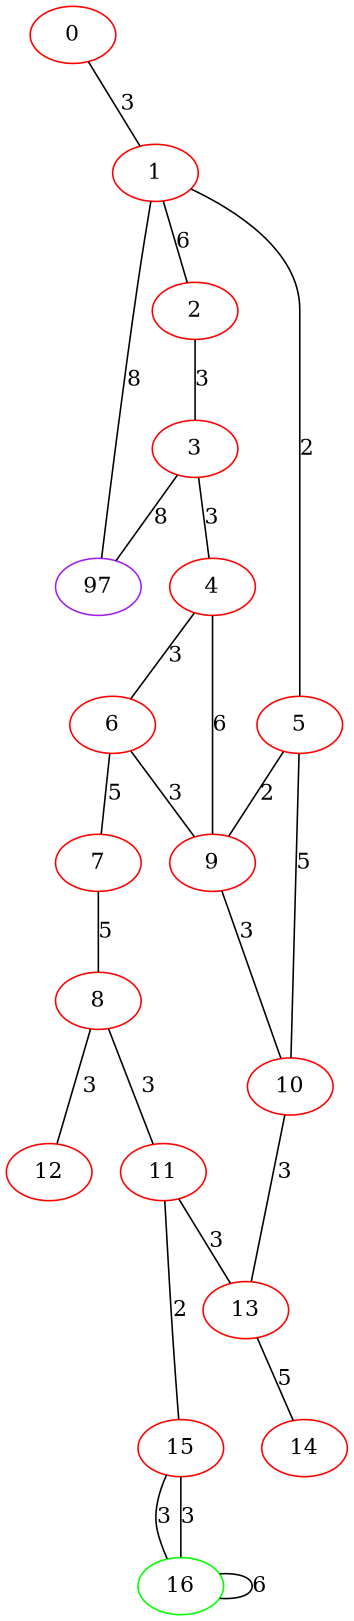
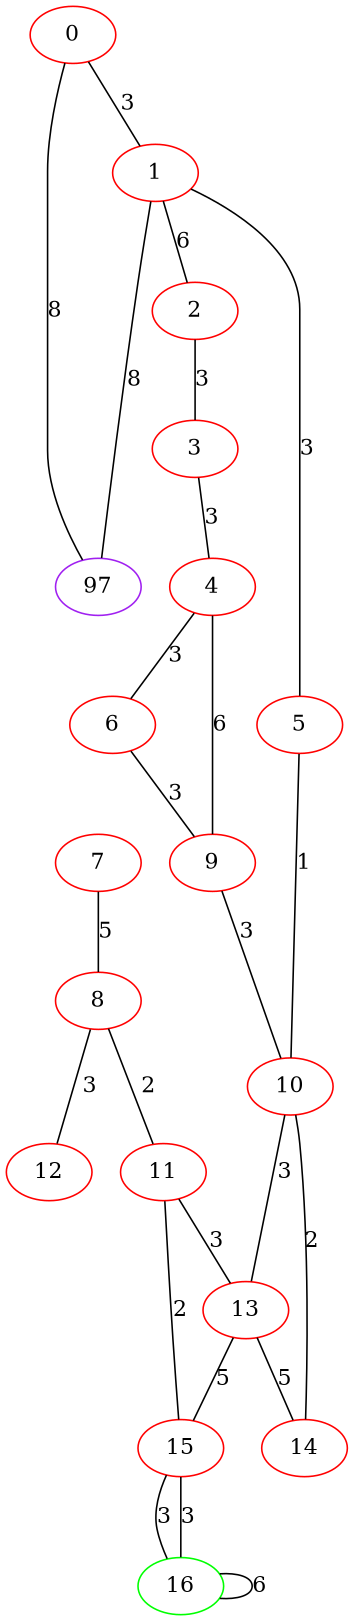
edge "1" -- "5": label "2" -> "3"
edge "3" -- "97": now "0" -- "97"
edge "6" -- "7": removed, label "5"
edge "5" -- "9": removed, label "2"
edge "5" -- "10": label "5" -> "1"
edge "8" -- "11": label "3" -> "2"
edge "10" -- "14": added, label "2"
edge "13" -- "15": added, label "5"
